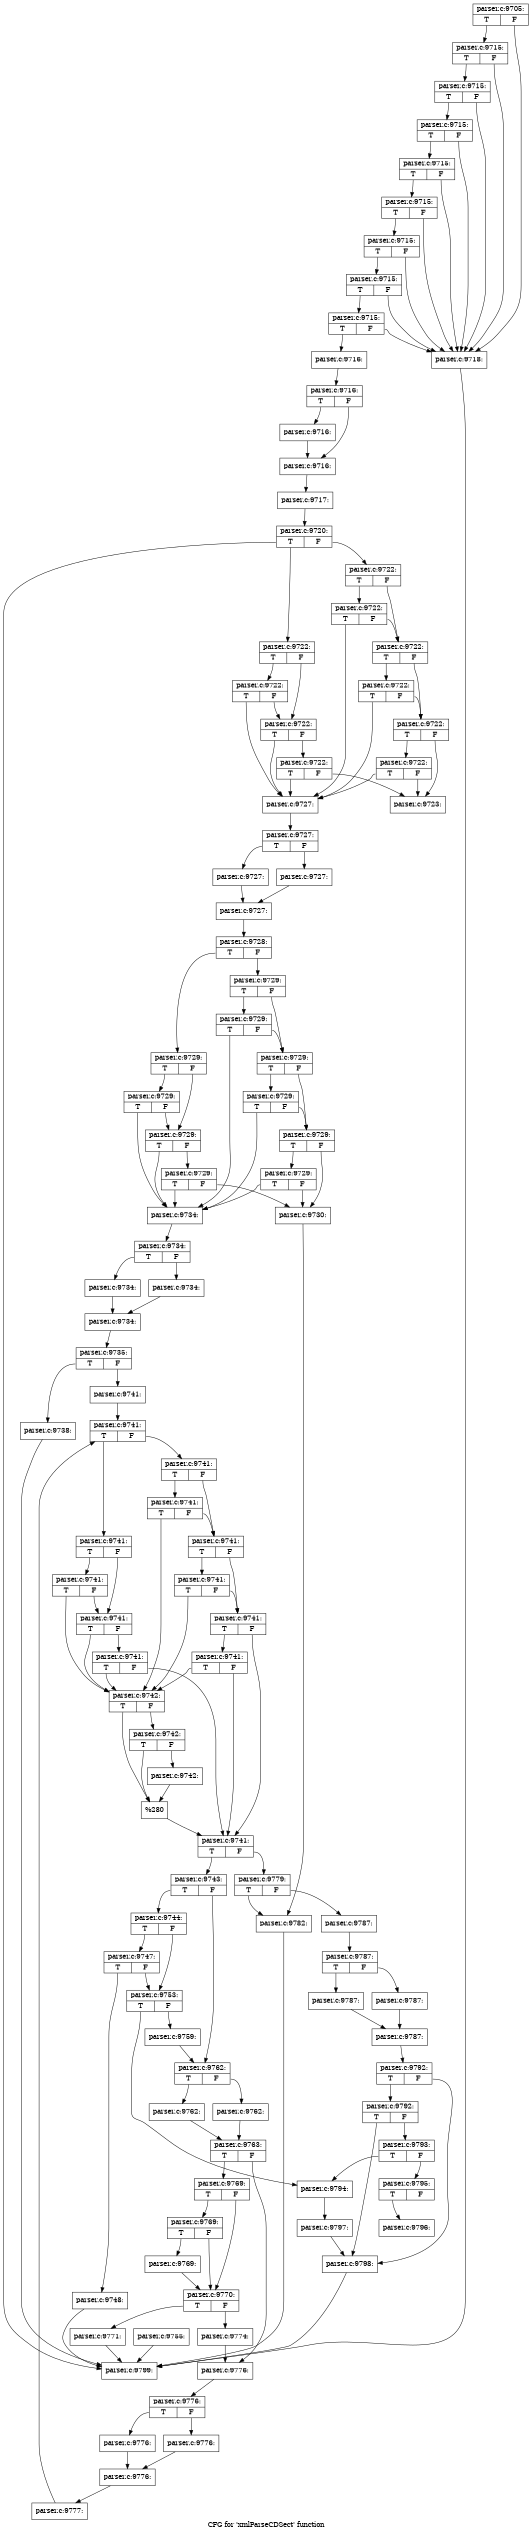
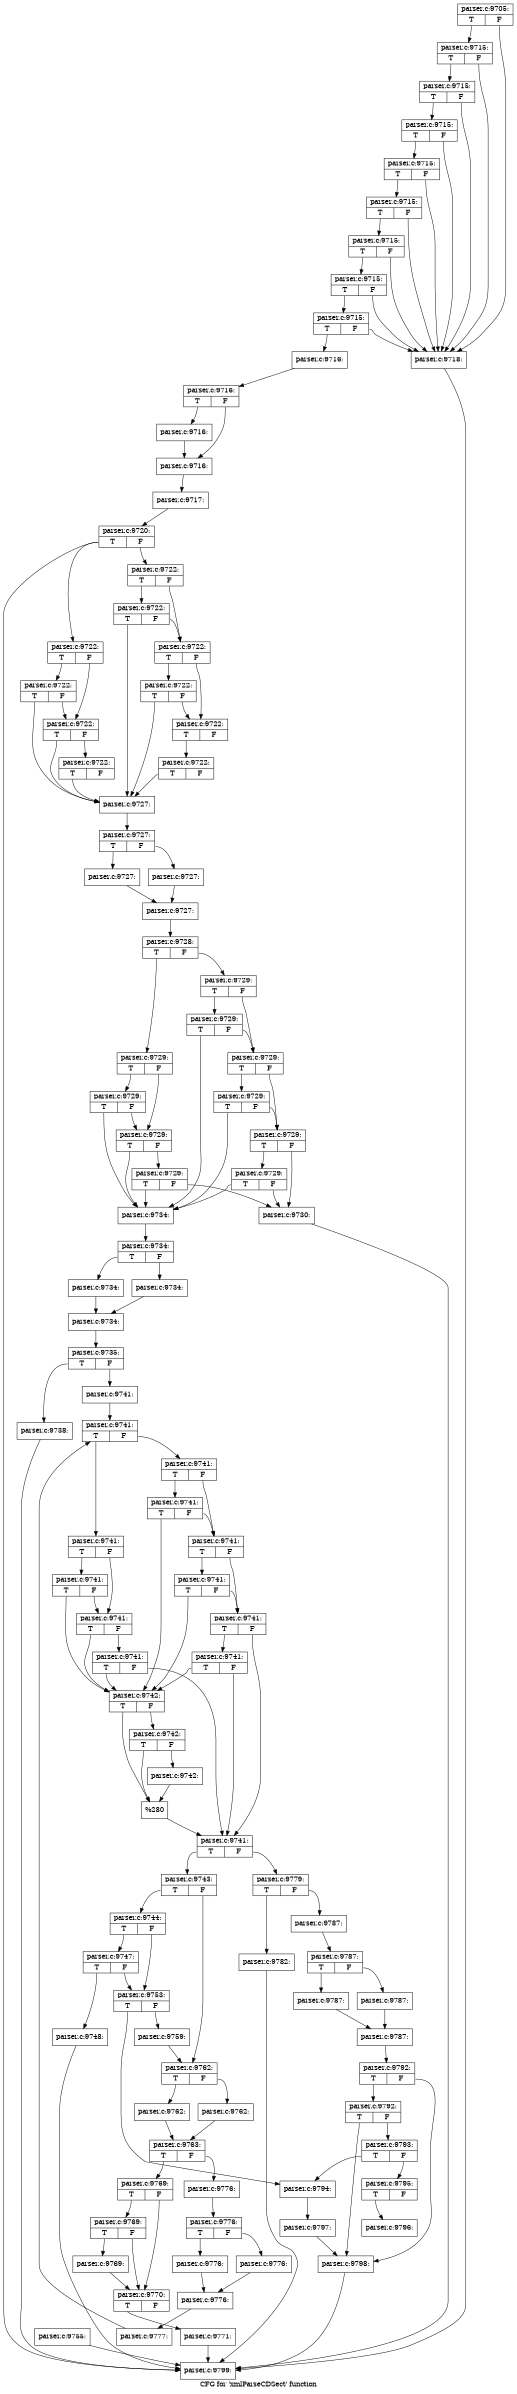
node "parser.c:9723:": removed
edge "parser.c:9730:" -> "parser.c:9782:": now "parser.c:9730:" -> "parser.c:9799:"
node "parser.c:9774:": removed
